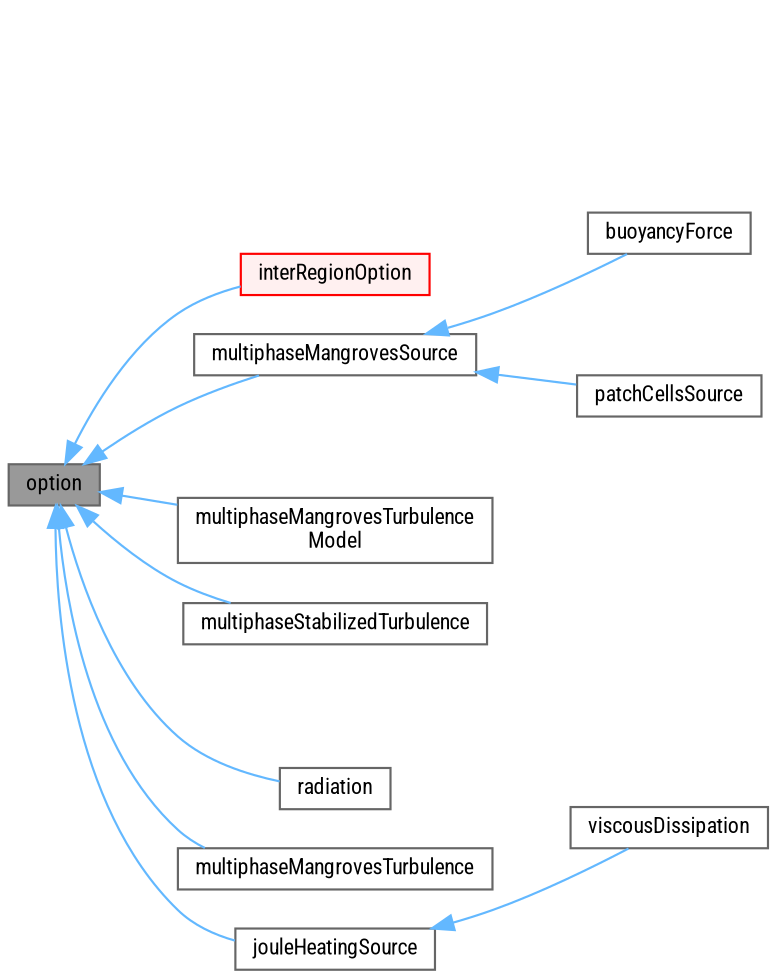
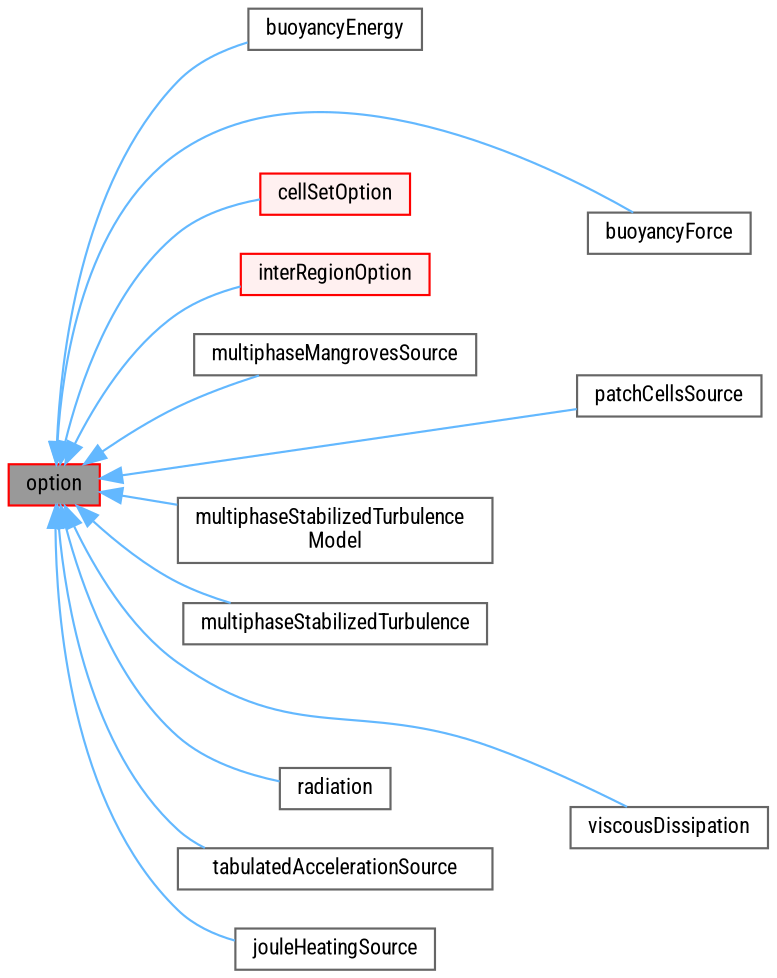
node "buoyancyEnergy": added
node "cellSetOption": added
edge "buoyancyForce" -> "multiphaseMangrovesSource": now "buoyancyForce" -> "option"
edge "patchCellsSource" -> "multiphaseMangrovesSource": now "patchCellsSource" -> "option"
node "option": color gray40 -> red
node "multiphaseMangrovesTurbulence Model": label "multiphaseMangrovesTurbulence Model" -> "multiphaseStabilizedTurbulence Model"
node "multiphaseMangrovesTurbulence": label "multiphaseMangrovesTurbulence" -> "tabulatedAccelerationSource"
edge "viscousDissipation" -> "jouleHeatingSource": now "viscousDissipation" -> "option"
